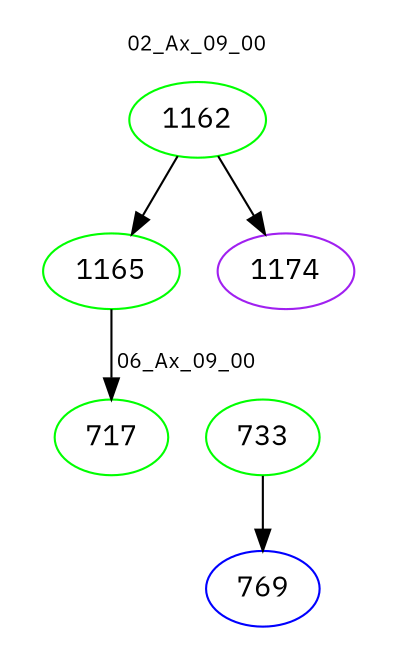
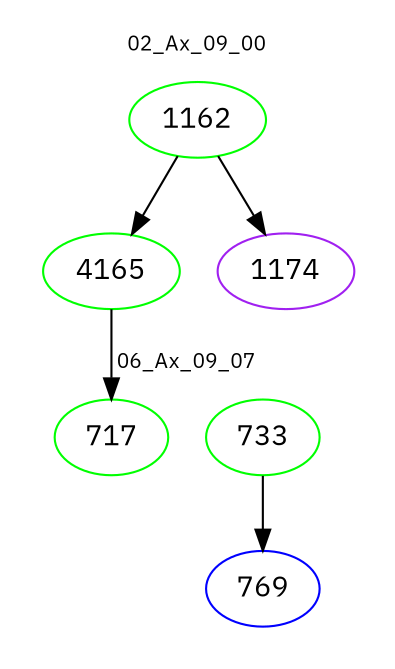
node "1165": label "1165" -> "4165"
cluster "06_Ax_09_00": label "06_Ax_09_00" -> "06_Ax_09_07"
